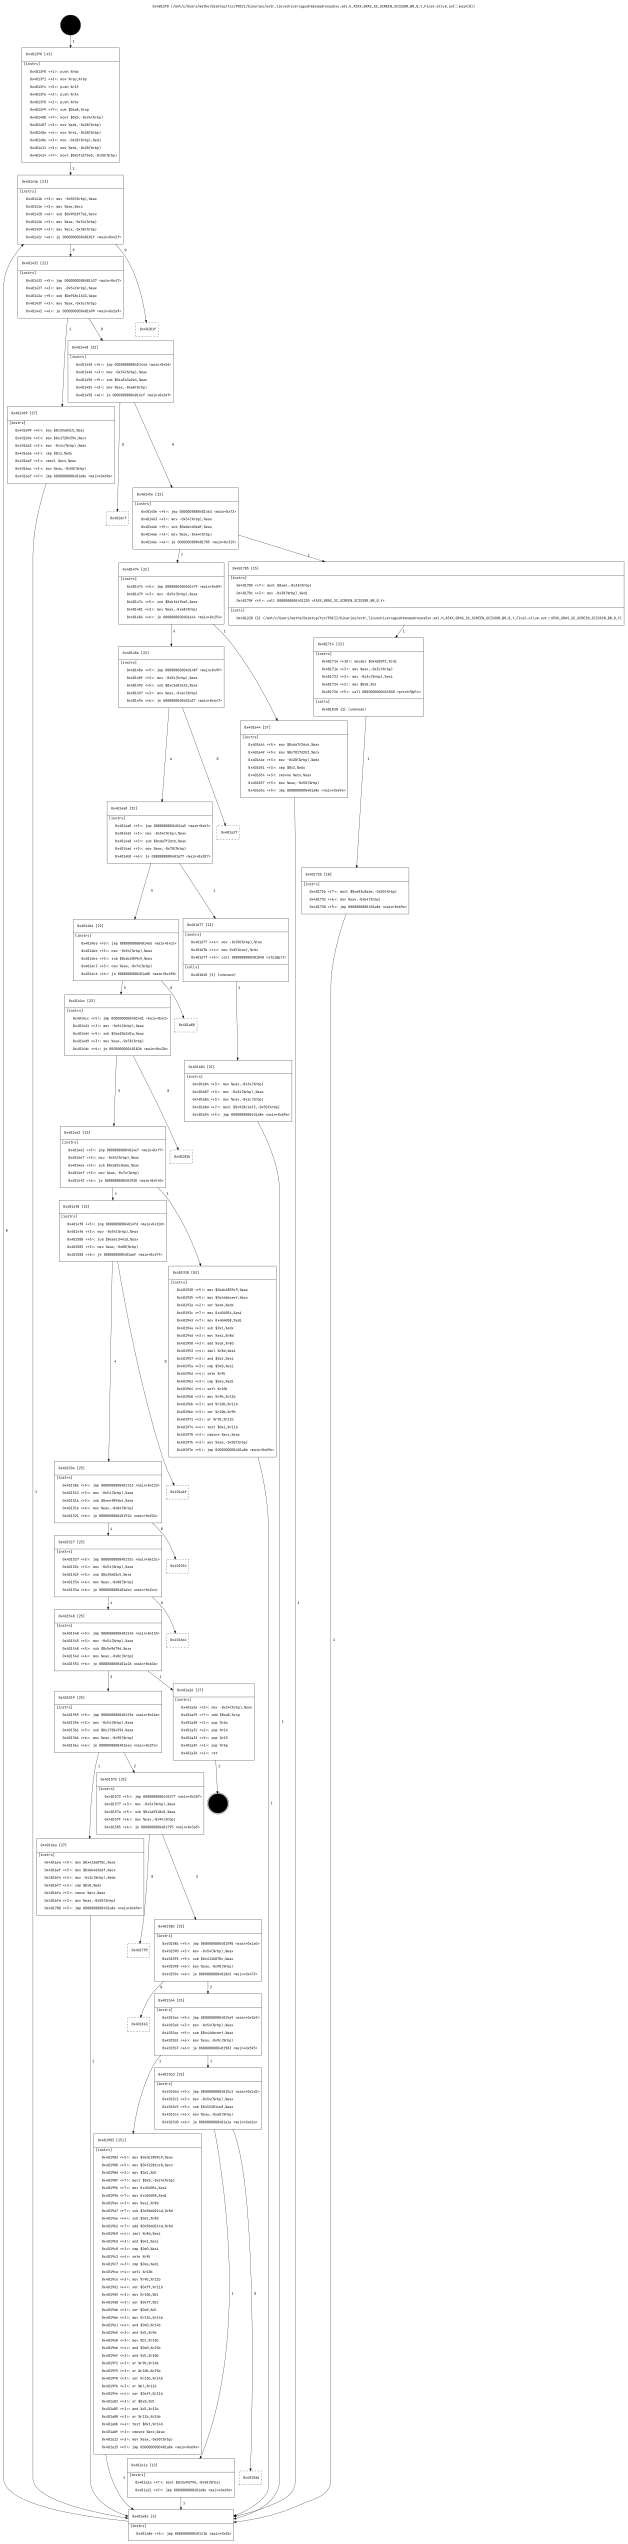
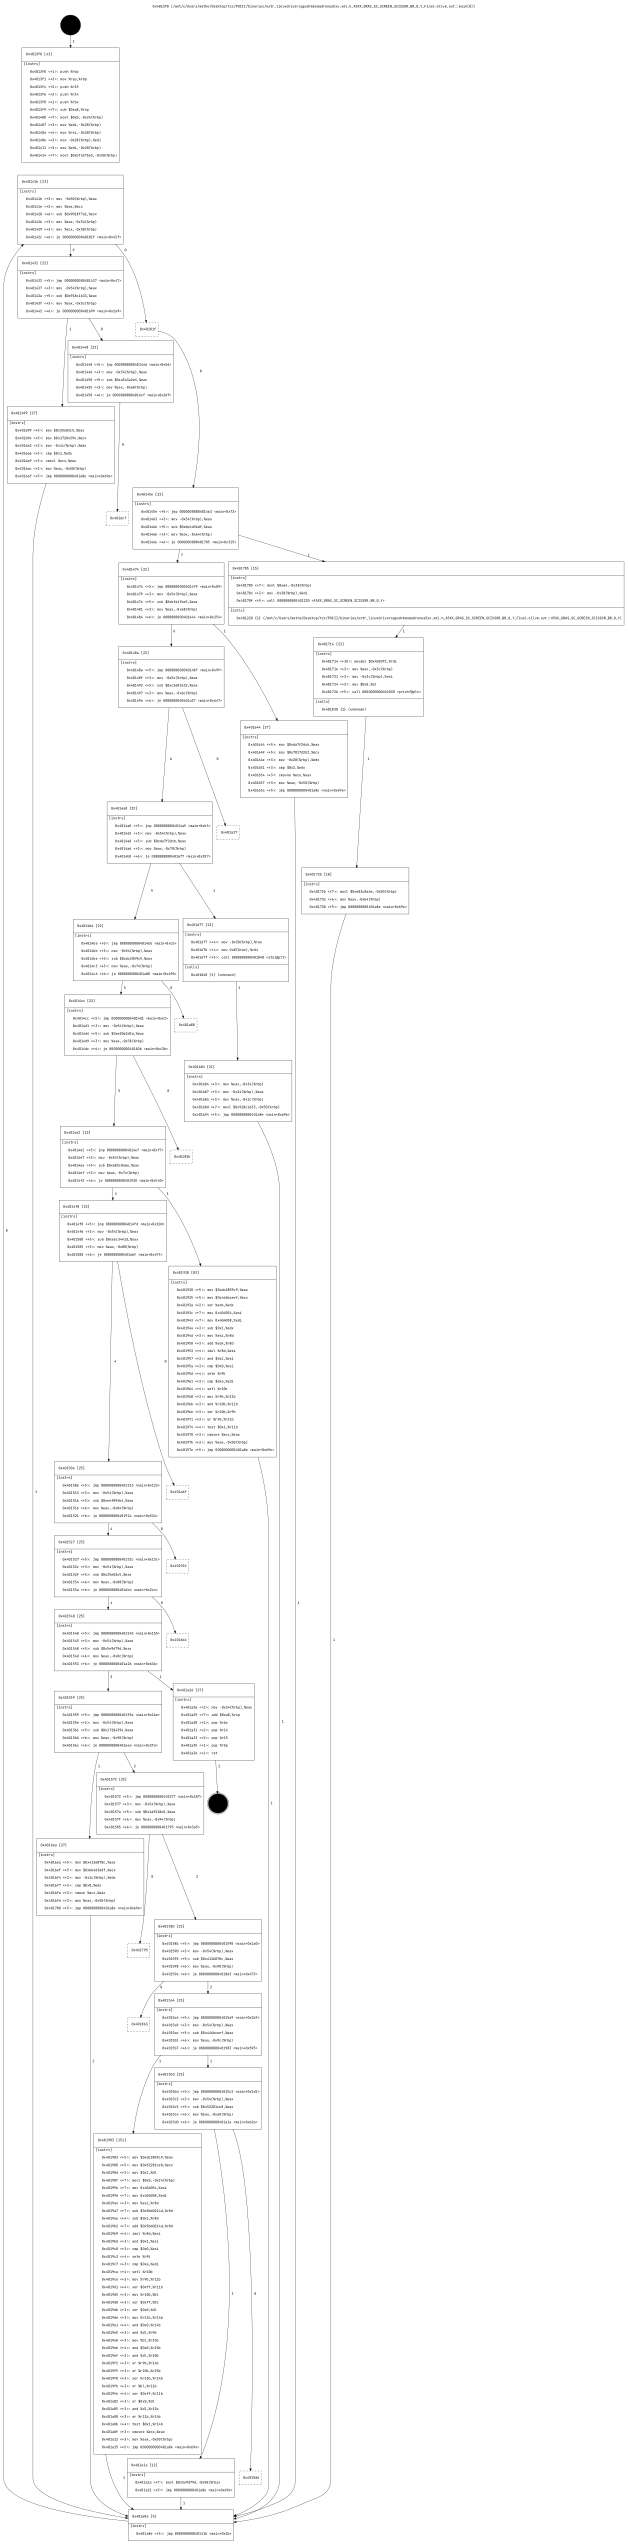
edge "0x4013f0 [43]" -> "0x40141b [23]": removed, label "1"
edge "0x401448 [22]" -> "0x40145e [22]": now "0x40181f" -> "0x40145e [22]"
